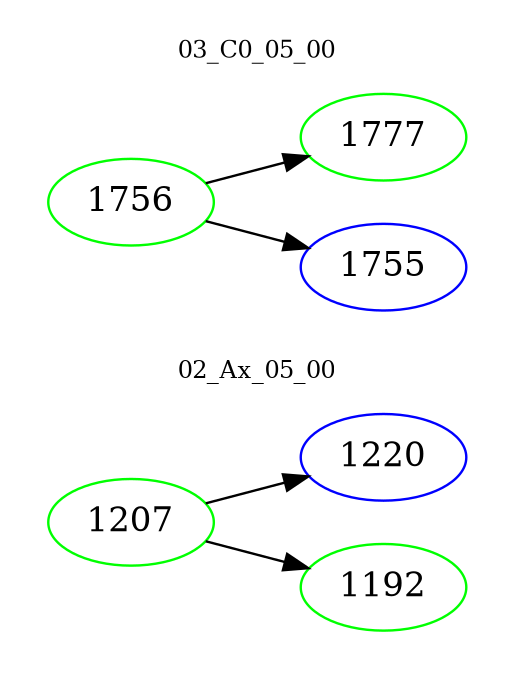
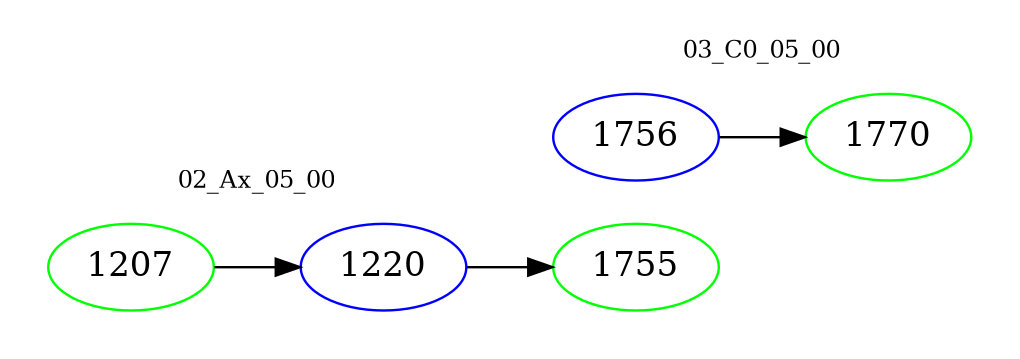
node "1777": label "1777" -> "1770"
node "1756": color green -> blue
edge "1756" -> "1755": now "1220" -> "1755"
node "1755": color blue -> green
node "1192": removed
